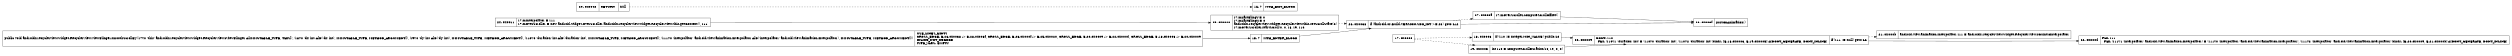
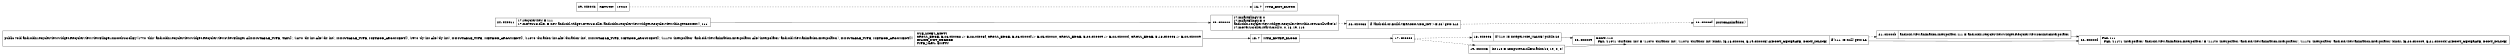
node "29: 0x0042": text "null" -> "return"
node "27: 0x003a": removed
node "24: 0x0011": text "r7.mInterpolator = r11" -> "r7.recyclerview = r11"
edge "26: 0x0038" -> "28: 0x003f": style solid -> dashed
edge "15: ?" -> "26: 0x0038": now "15: ?" -> "17: 0x0000"
edge "21: 0x000b" -> "22: 0x000d": added
